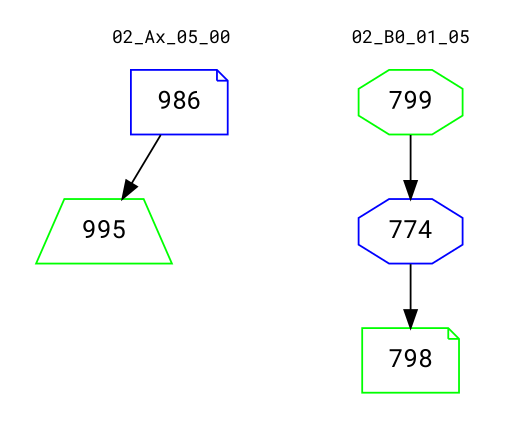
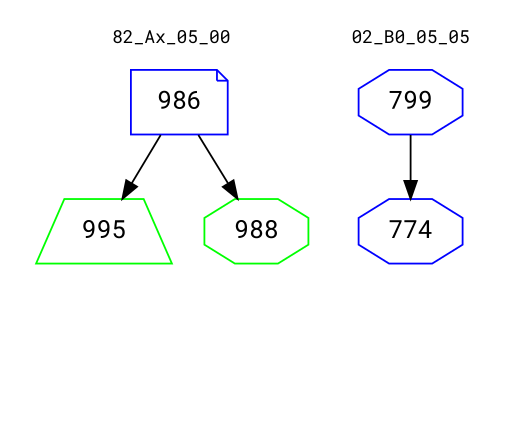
cluster "02_Ax_05_00": label "02_Ax_05_00" -> "82_Ax_05_00"
cluster "02_B0_01_05": label "02_B0_01_05" -> "02_B0_05_05"
node "799": color green -> blue
node "988": added
node "798": removed
